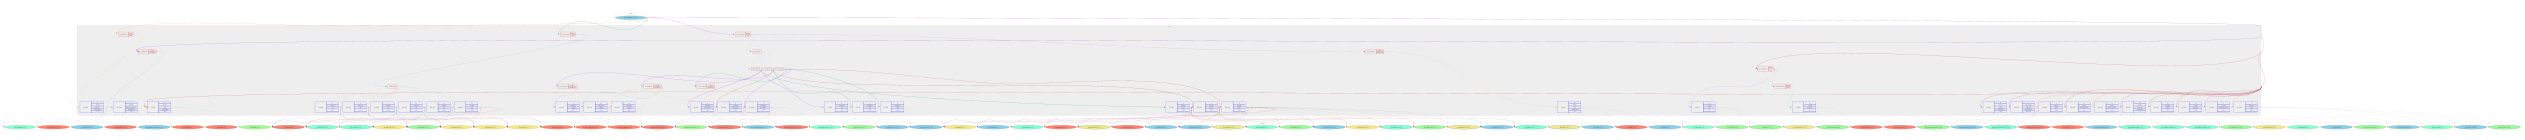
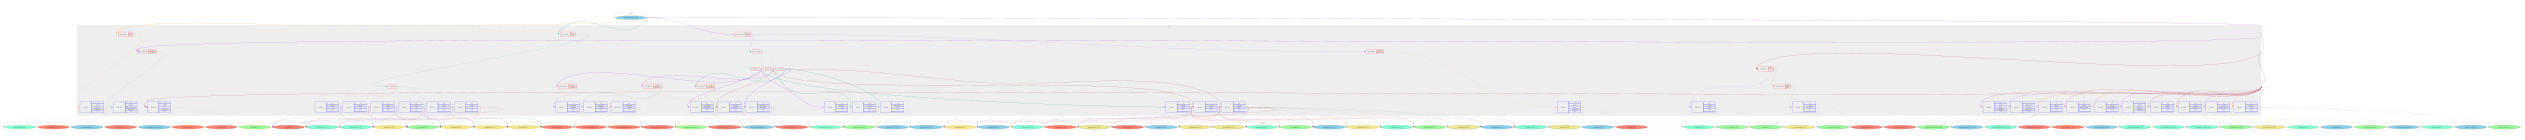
node "dev-lang/python-3.6.3-r1": fillcolor skyblue -> khaki
node "dev-libs/gjs-1.46.0": removed
